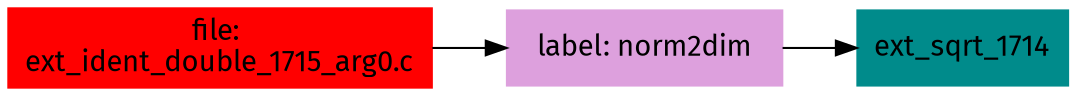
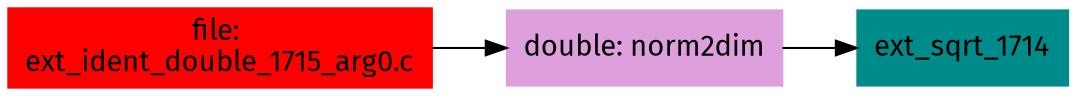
node "label: norm2dim": label "label: norm2dim" -> "double: norm2dim"
